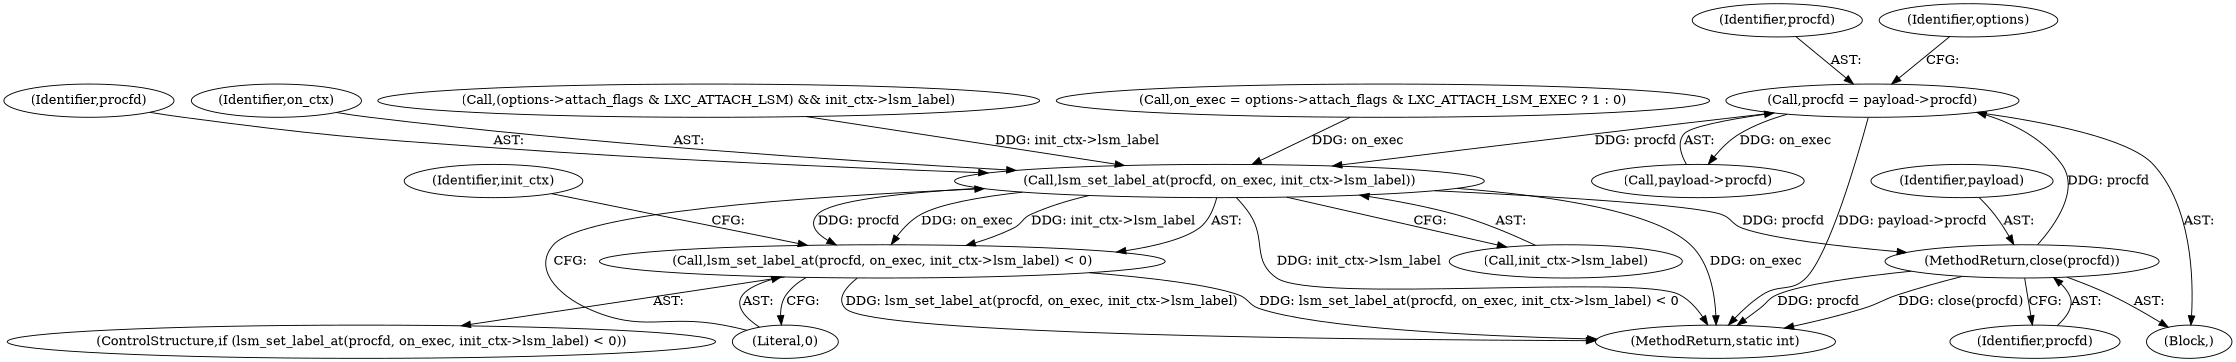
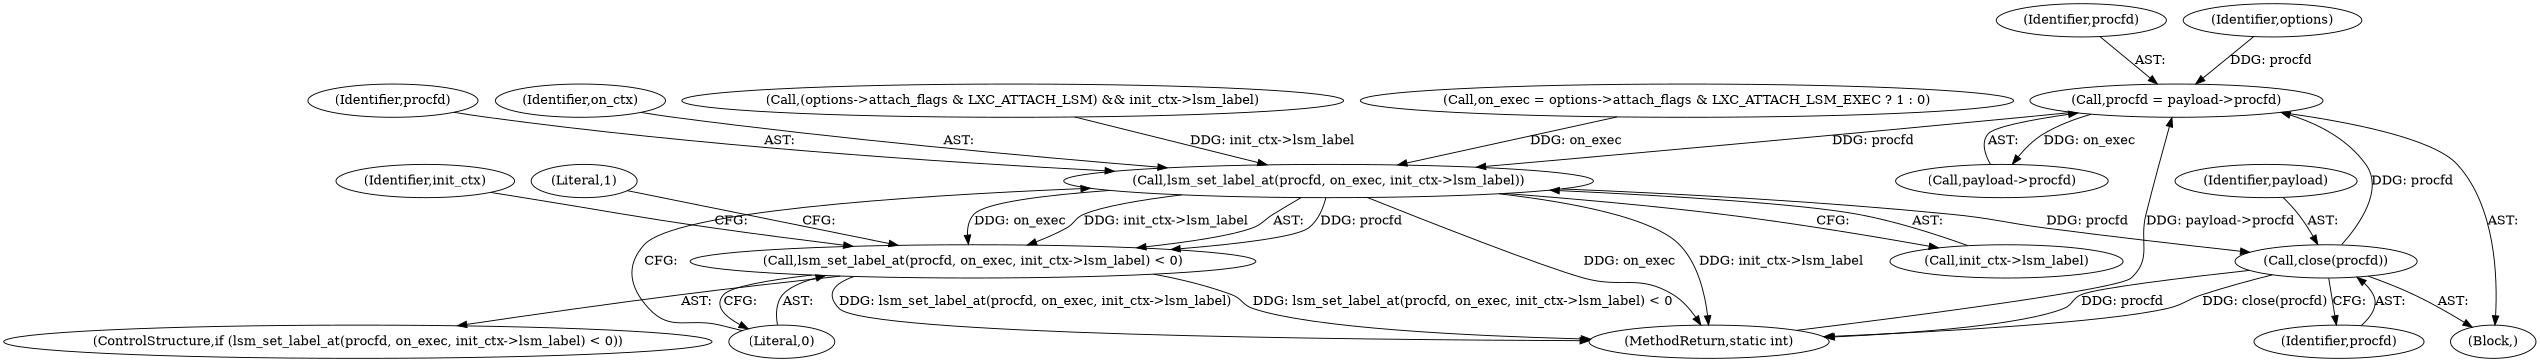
edge "(Identifier,options)" -> "(Call,procfd = payload->procfd)": label "CFG: " -> "DDG: procfd"
node "(Literal,1)": added
edge "(Call,procfd = payload->procfd)" -> "(MethodReturn,static int)": reversed
node "(MethodReturn,close(procfd))": label "(MethodReturn,close(procfd))" -> "(Call,close(procfd))"
